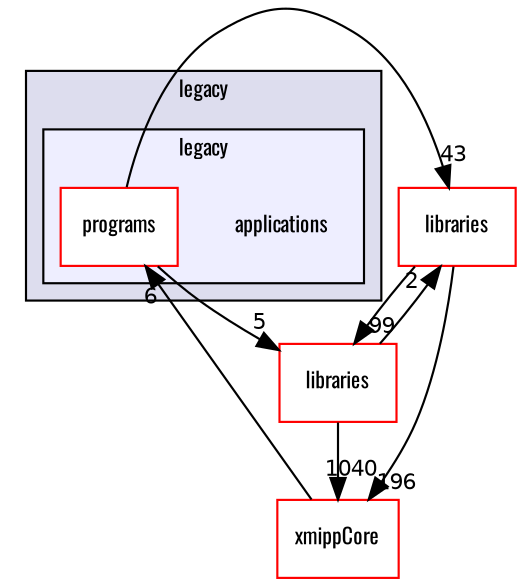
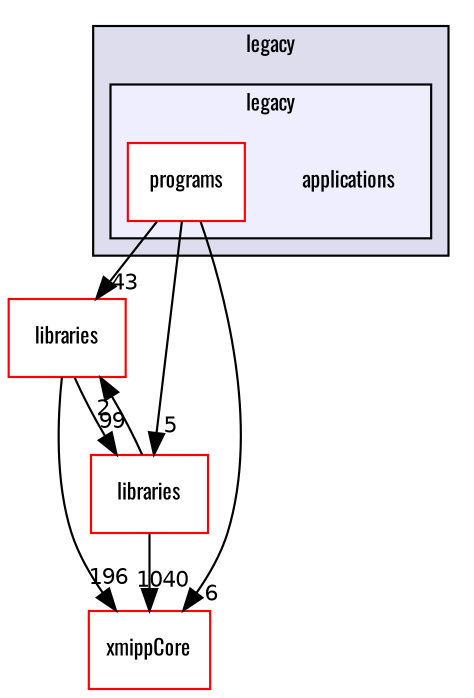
edge "xmippCore" -> "programs": reversed
